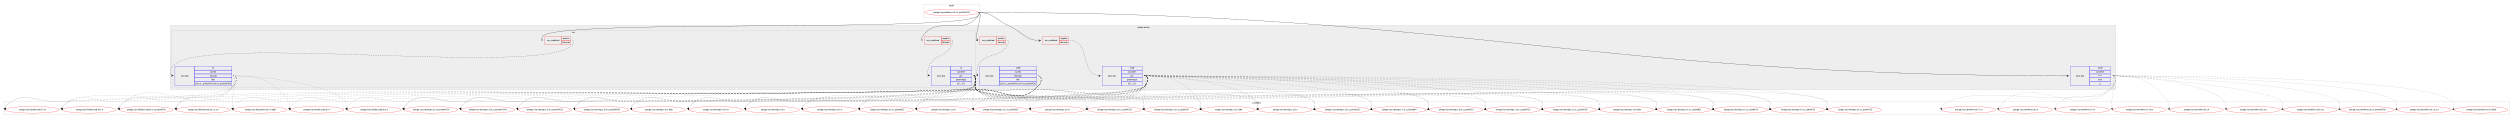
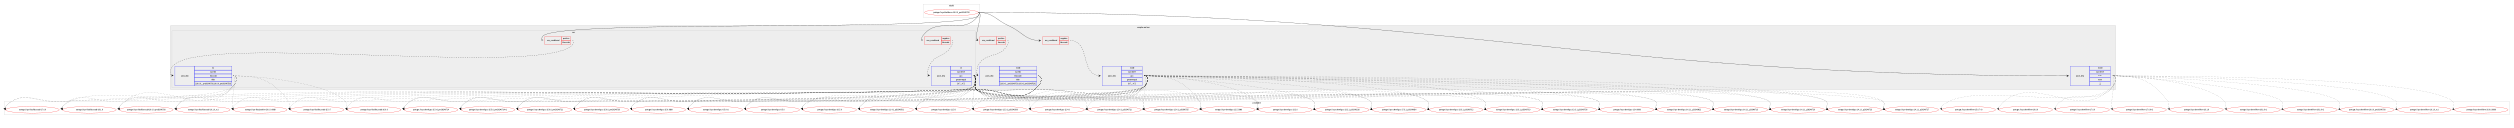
node "portage://sys-devel/gcc-14.1.1_p20240727": added
